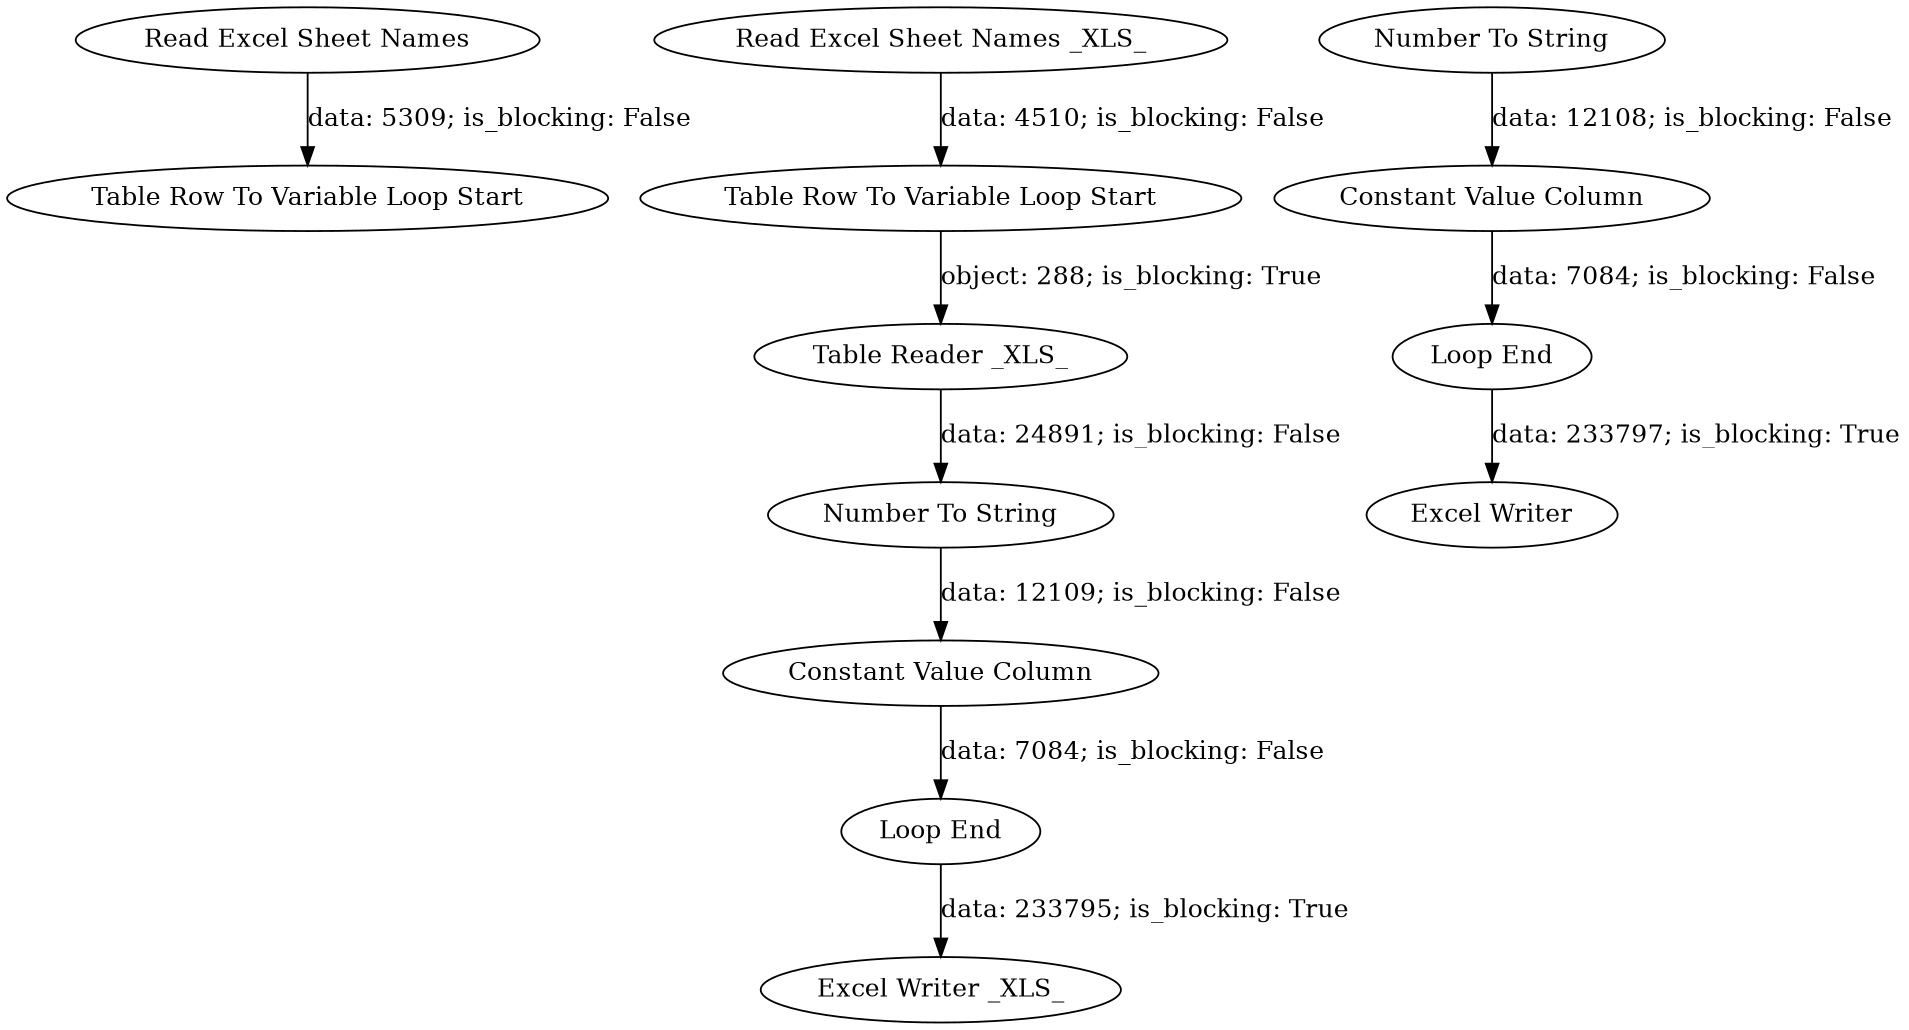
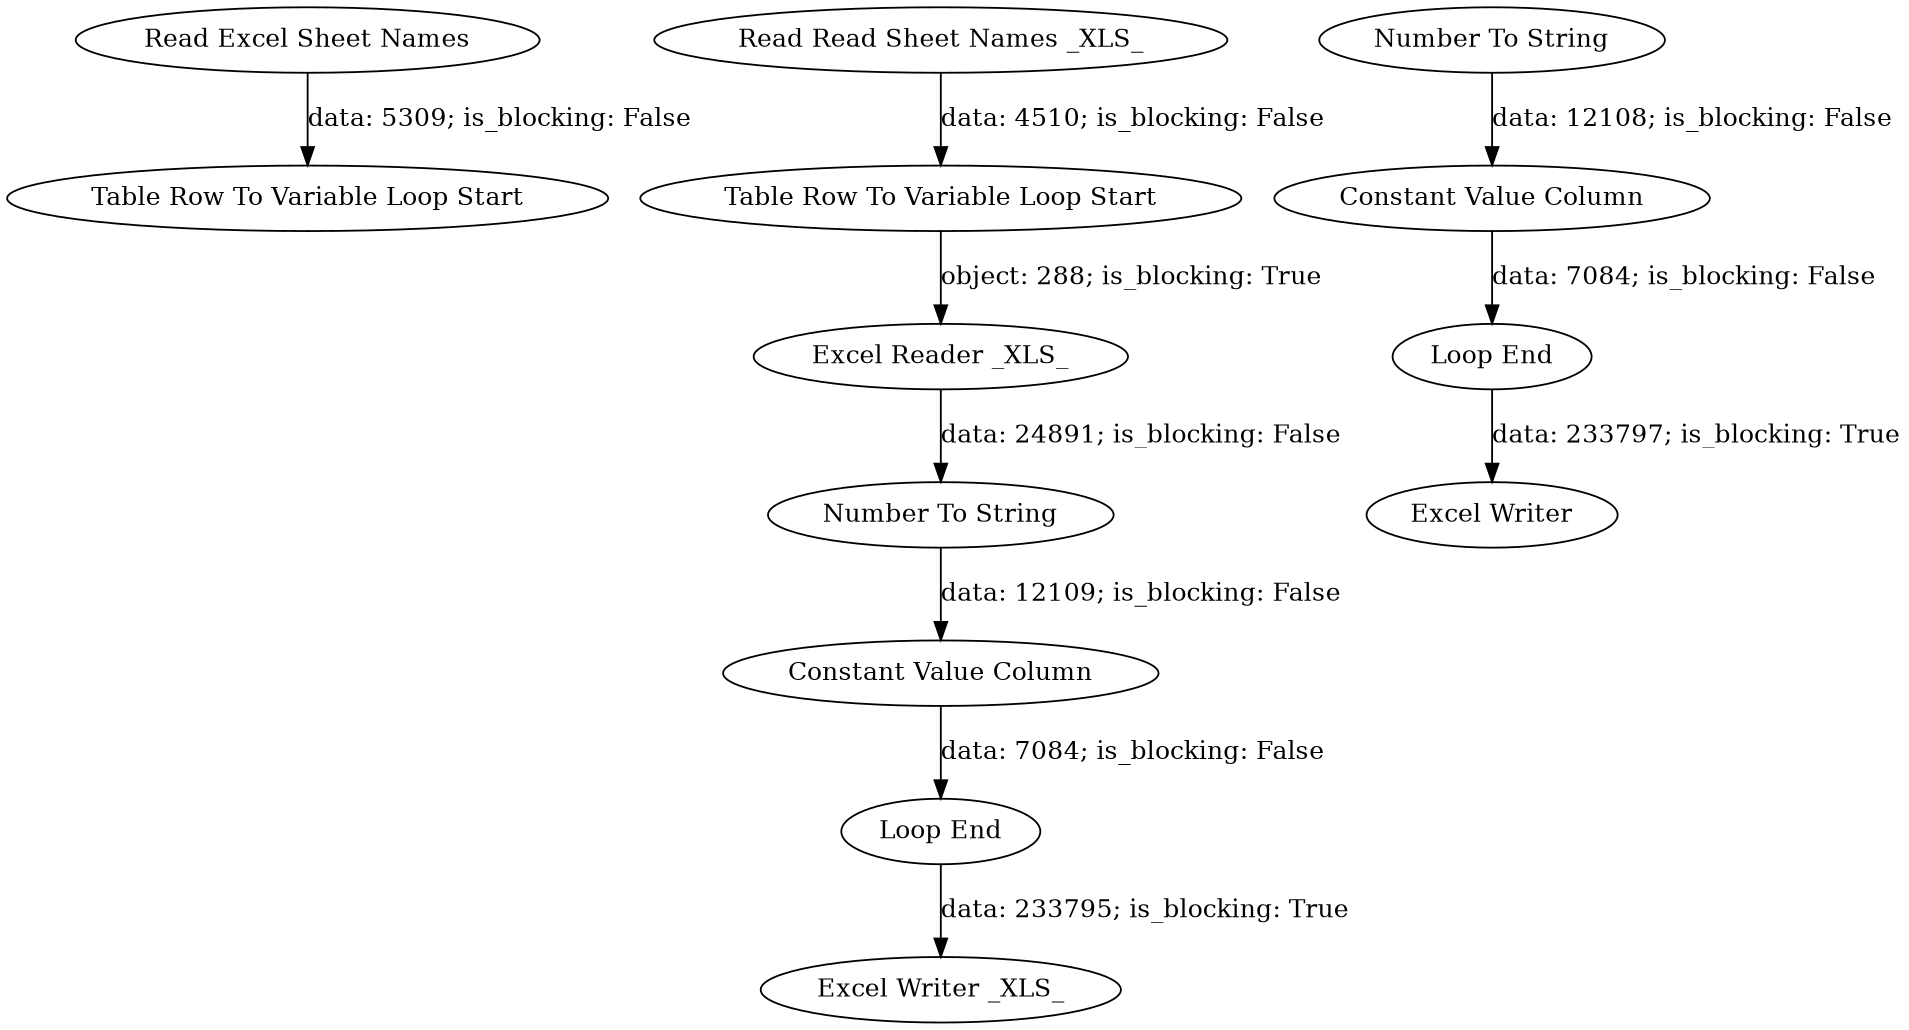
node "Read Excel Sheet Names _XLS_": label "Read Excel Sheet Names _XLS_" -> "Read Read Sheet Names _XLS_"
node "Table Reader _XLS_": label "Table Reader _XLS_" -> "Excel Reader _XLS_"
